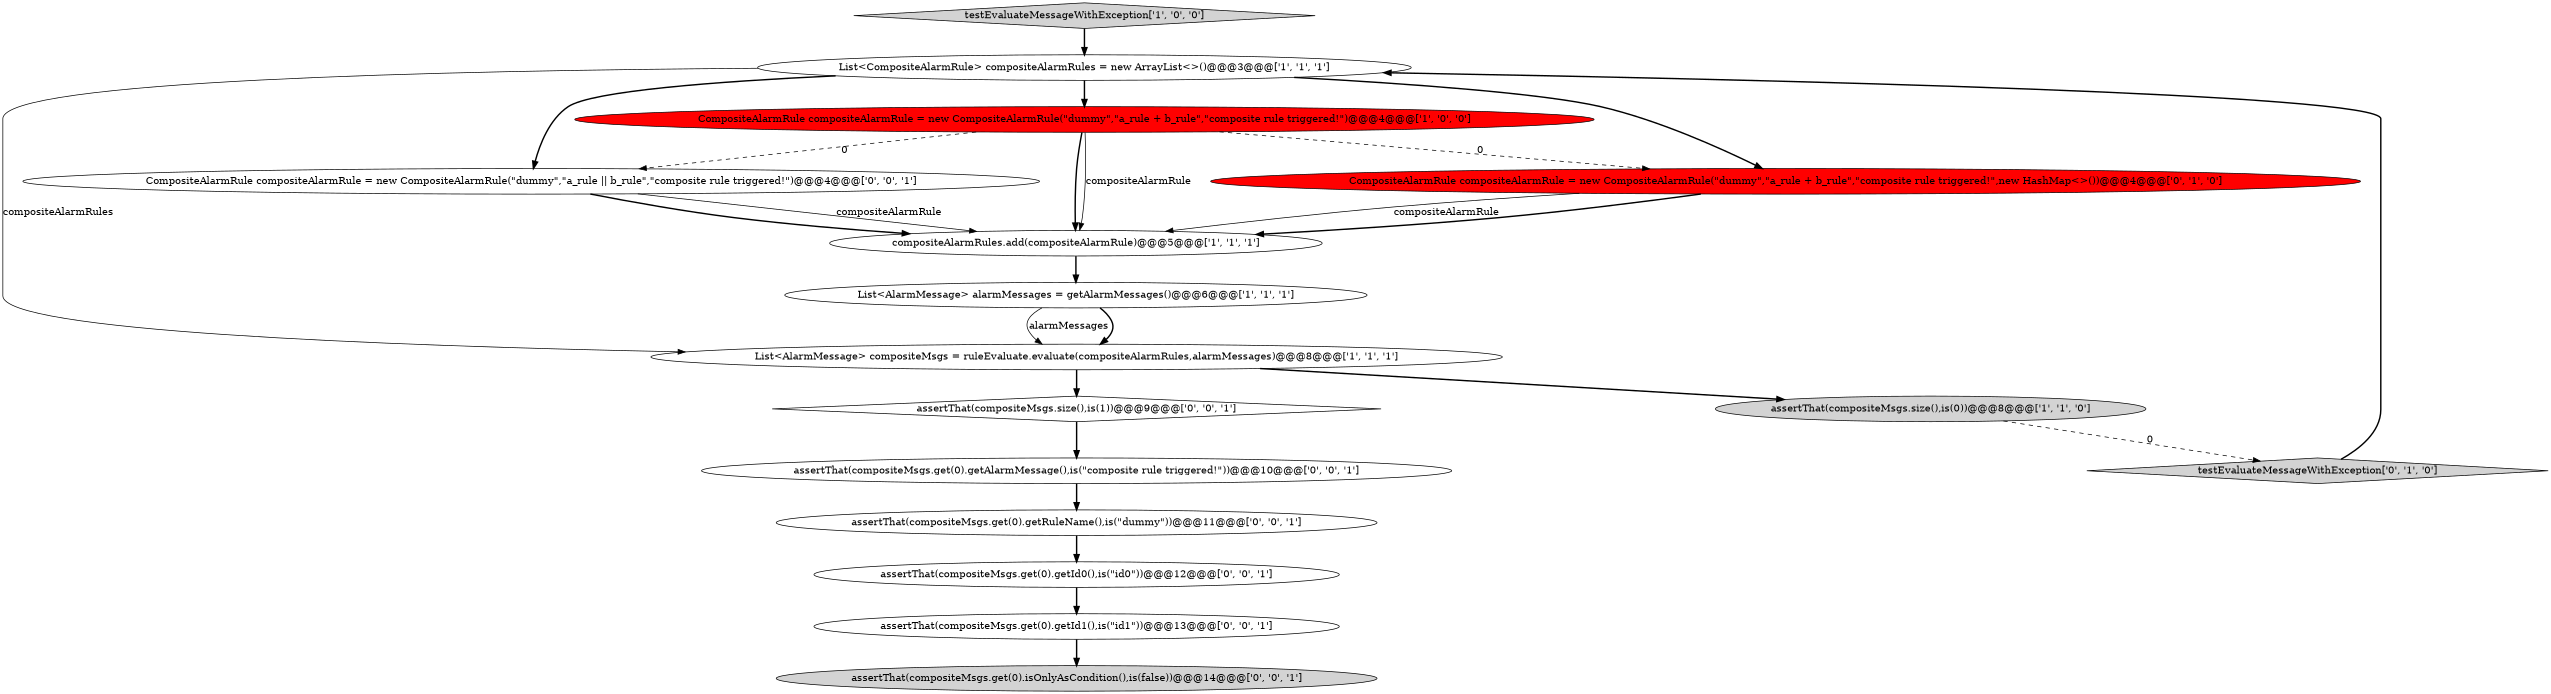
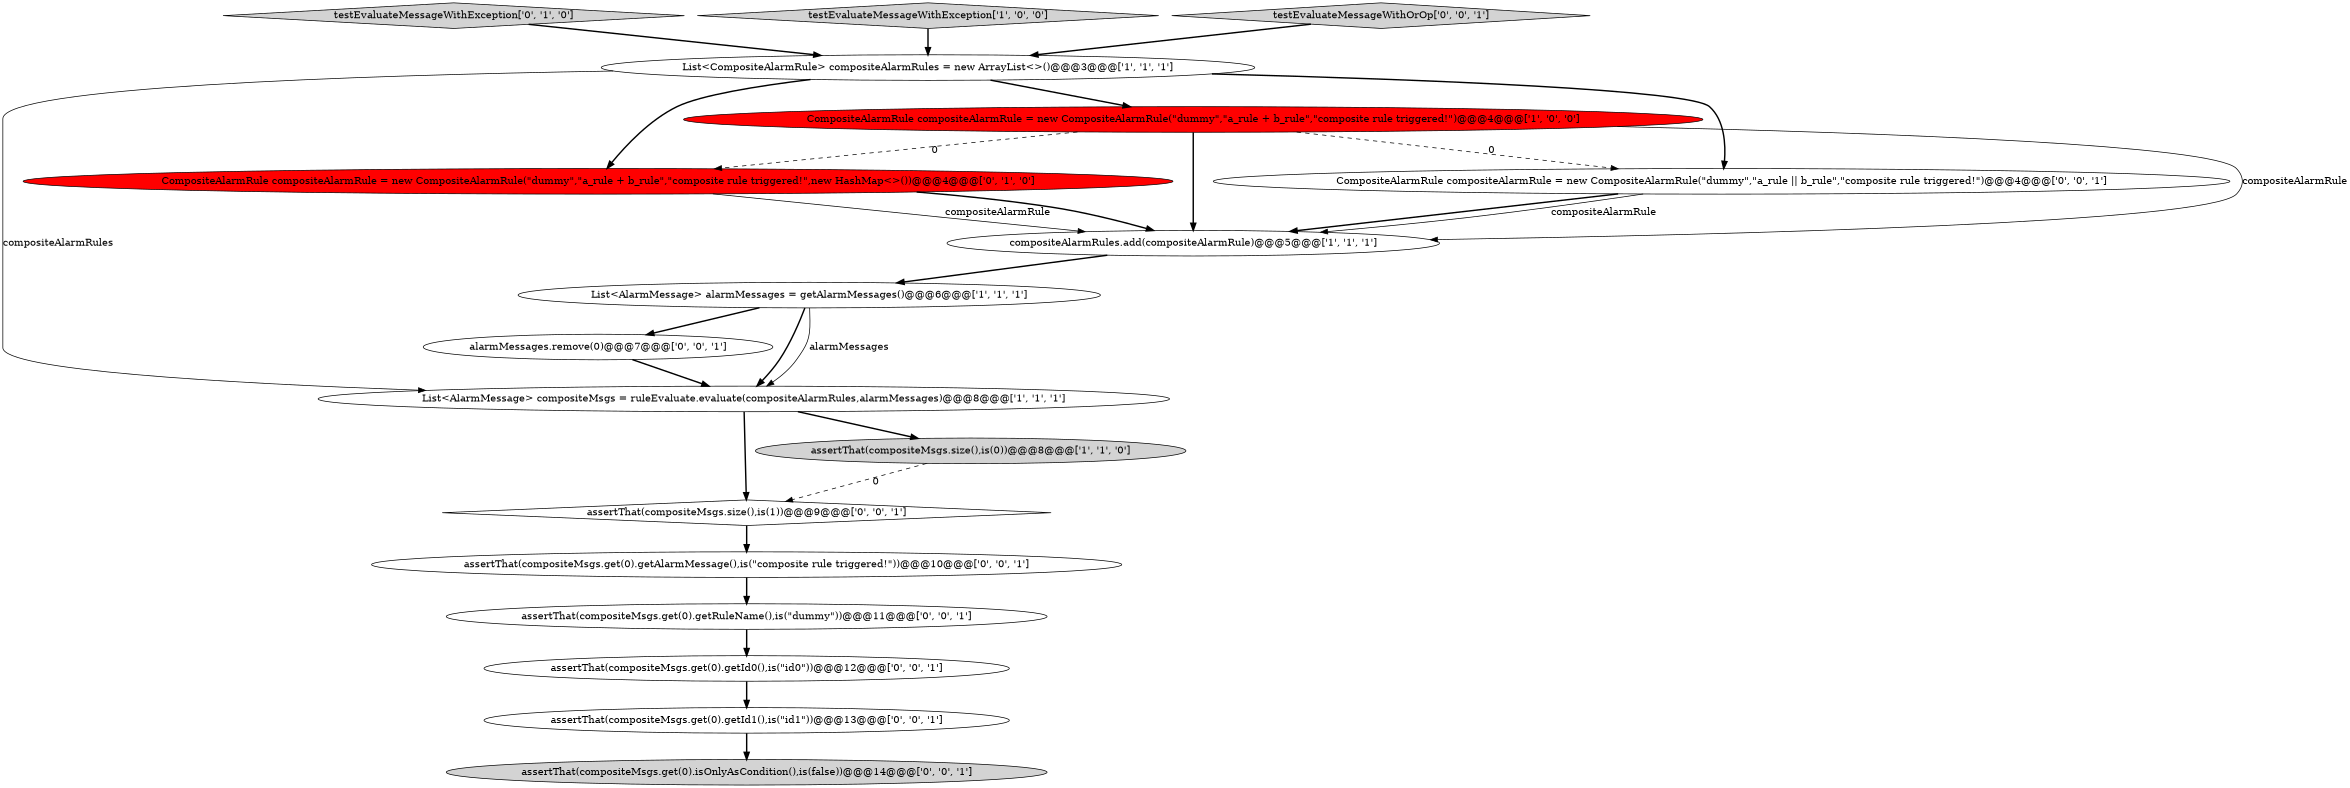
node "testEvaluateMessageWithOrOp['0', '0', '1']": added
node "alarmMessages.remove(0)@@@7@@@['0', '0', '1']": added
edge "assertThat(compositeMsgs.size(),is(0))@@@8@@@['1', '1', '0']" -> "testEvaluateMessageWithException['0', '1', '0']": now "assertThat(compositeMsgs.size(),is(0))@@@8@@@['1', '1', '0']" -> "assertThat(compositeMsgs.size(),is(1))@@@9@@@['0', '0', '1']"
